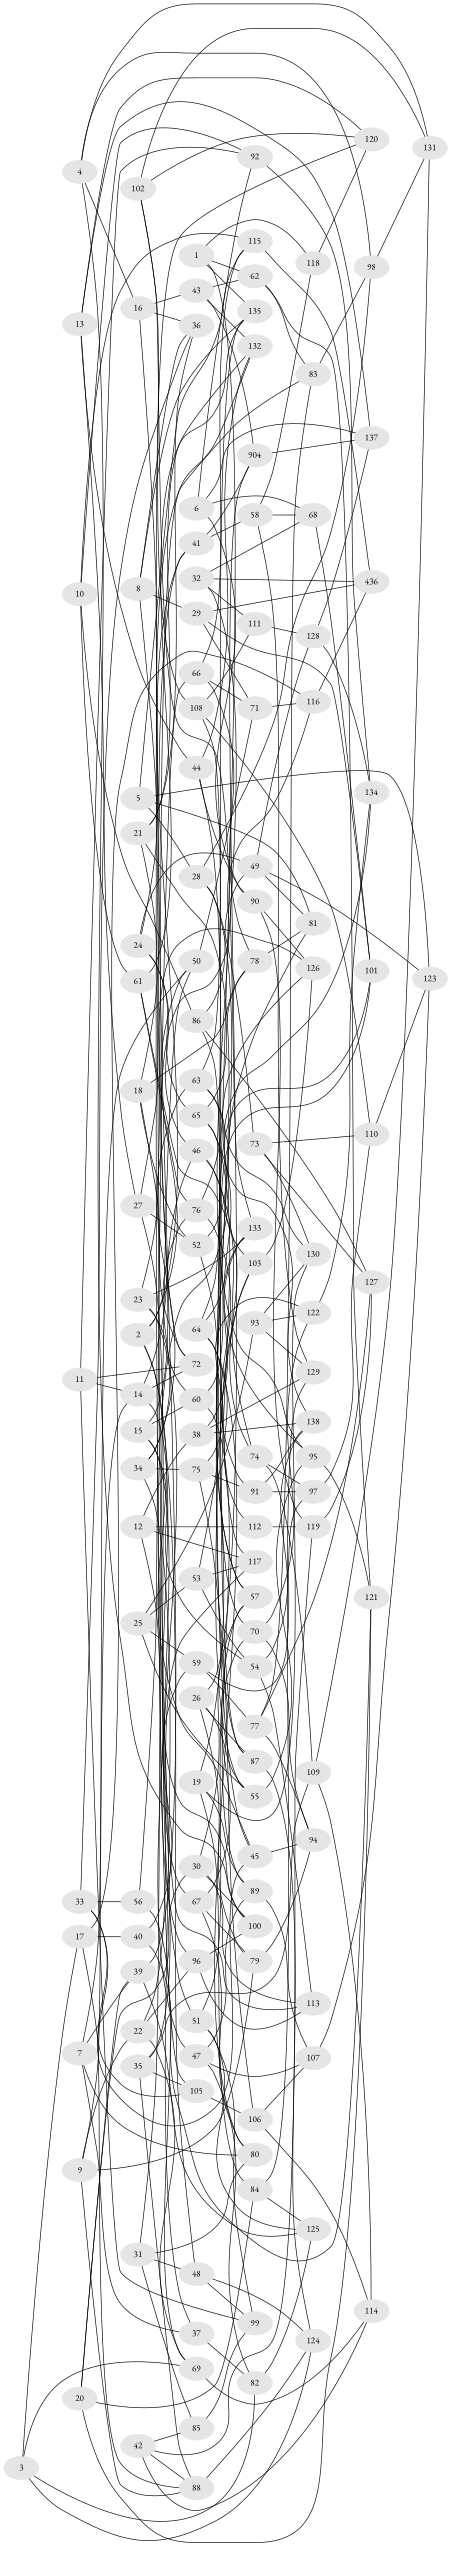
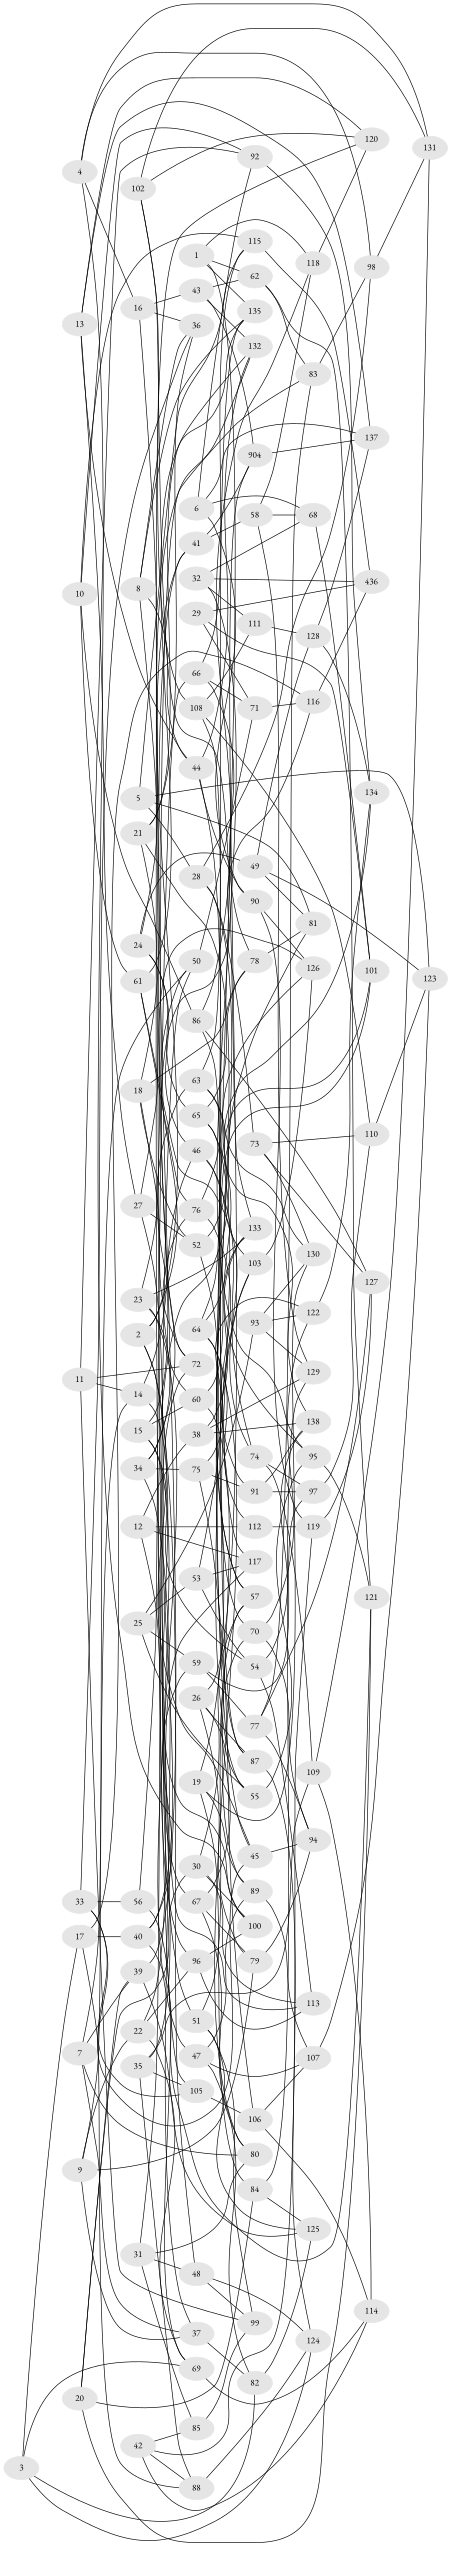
edge "8" -- "29": now "8" -- "44"
edge "49" -- "86": now "118" -- "86"
edge "72" -- "14": now "72" -- "40"
edge "9" -- "88": now "9" -- "37"
